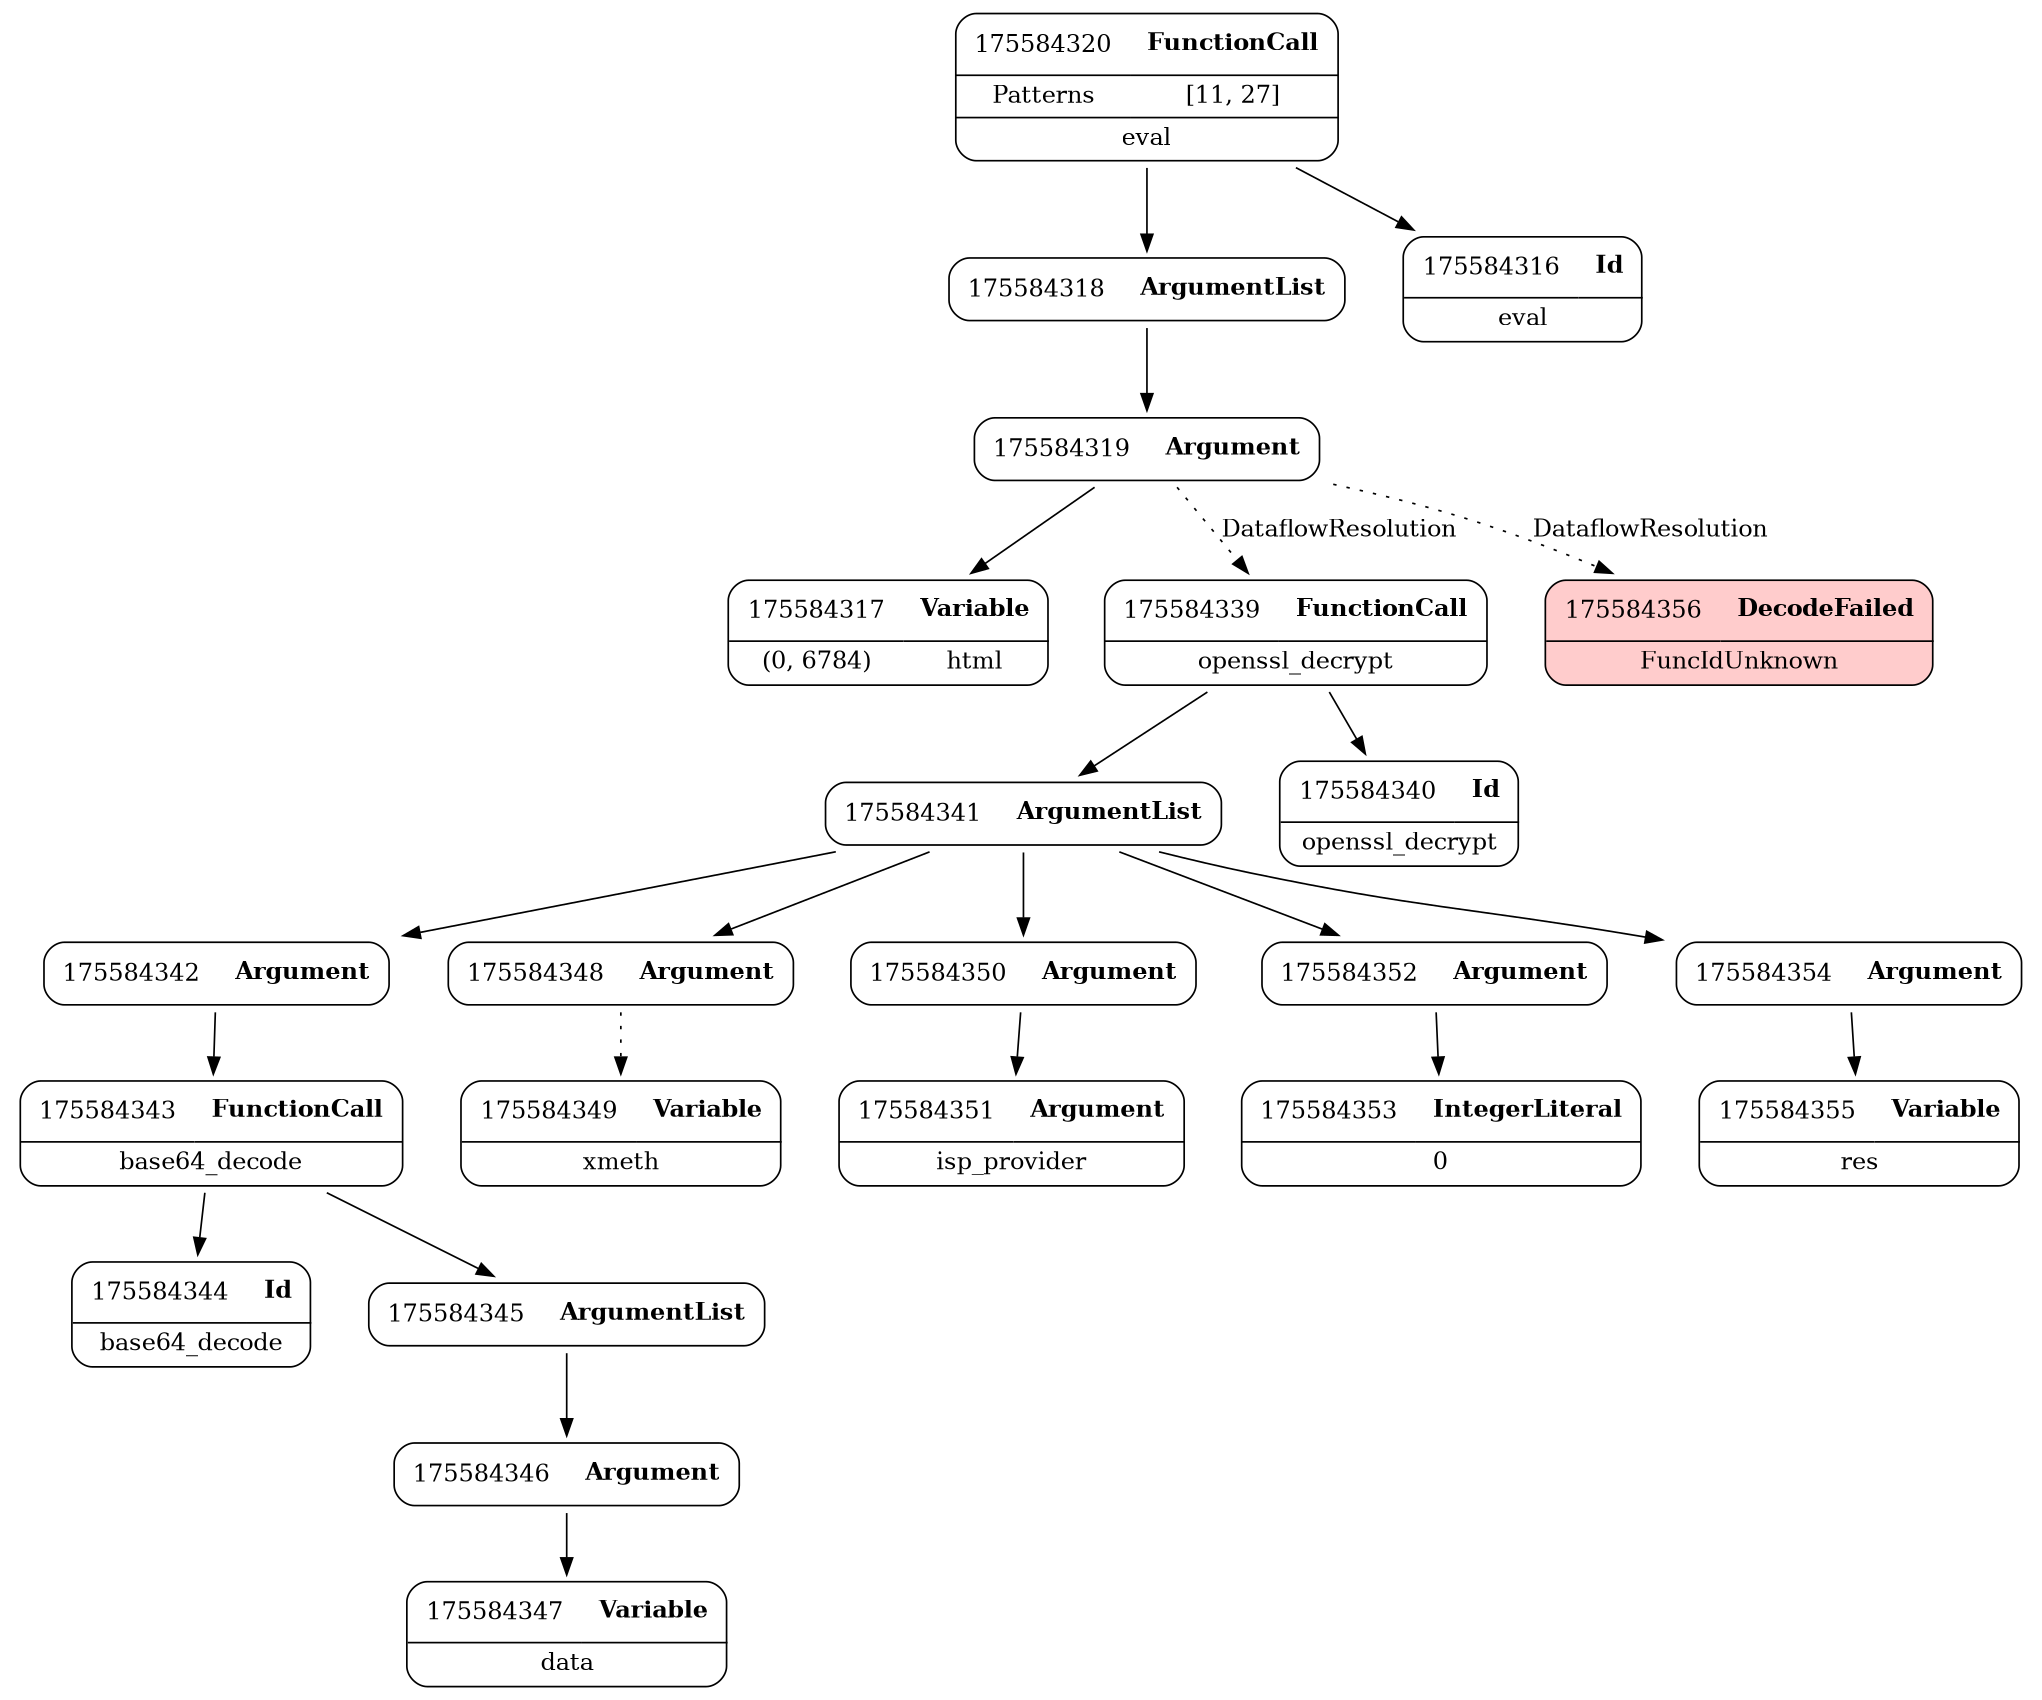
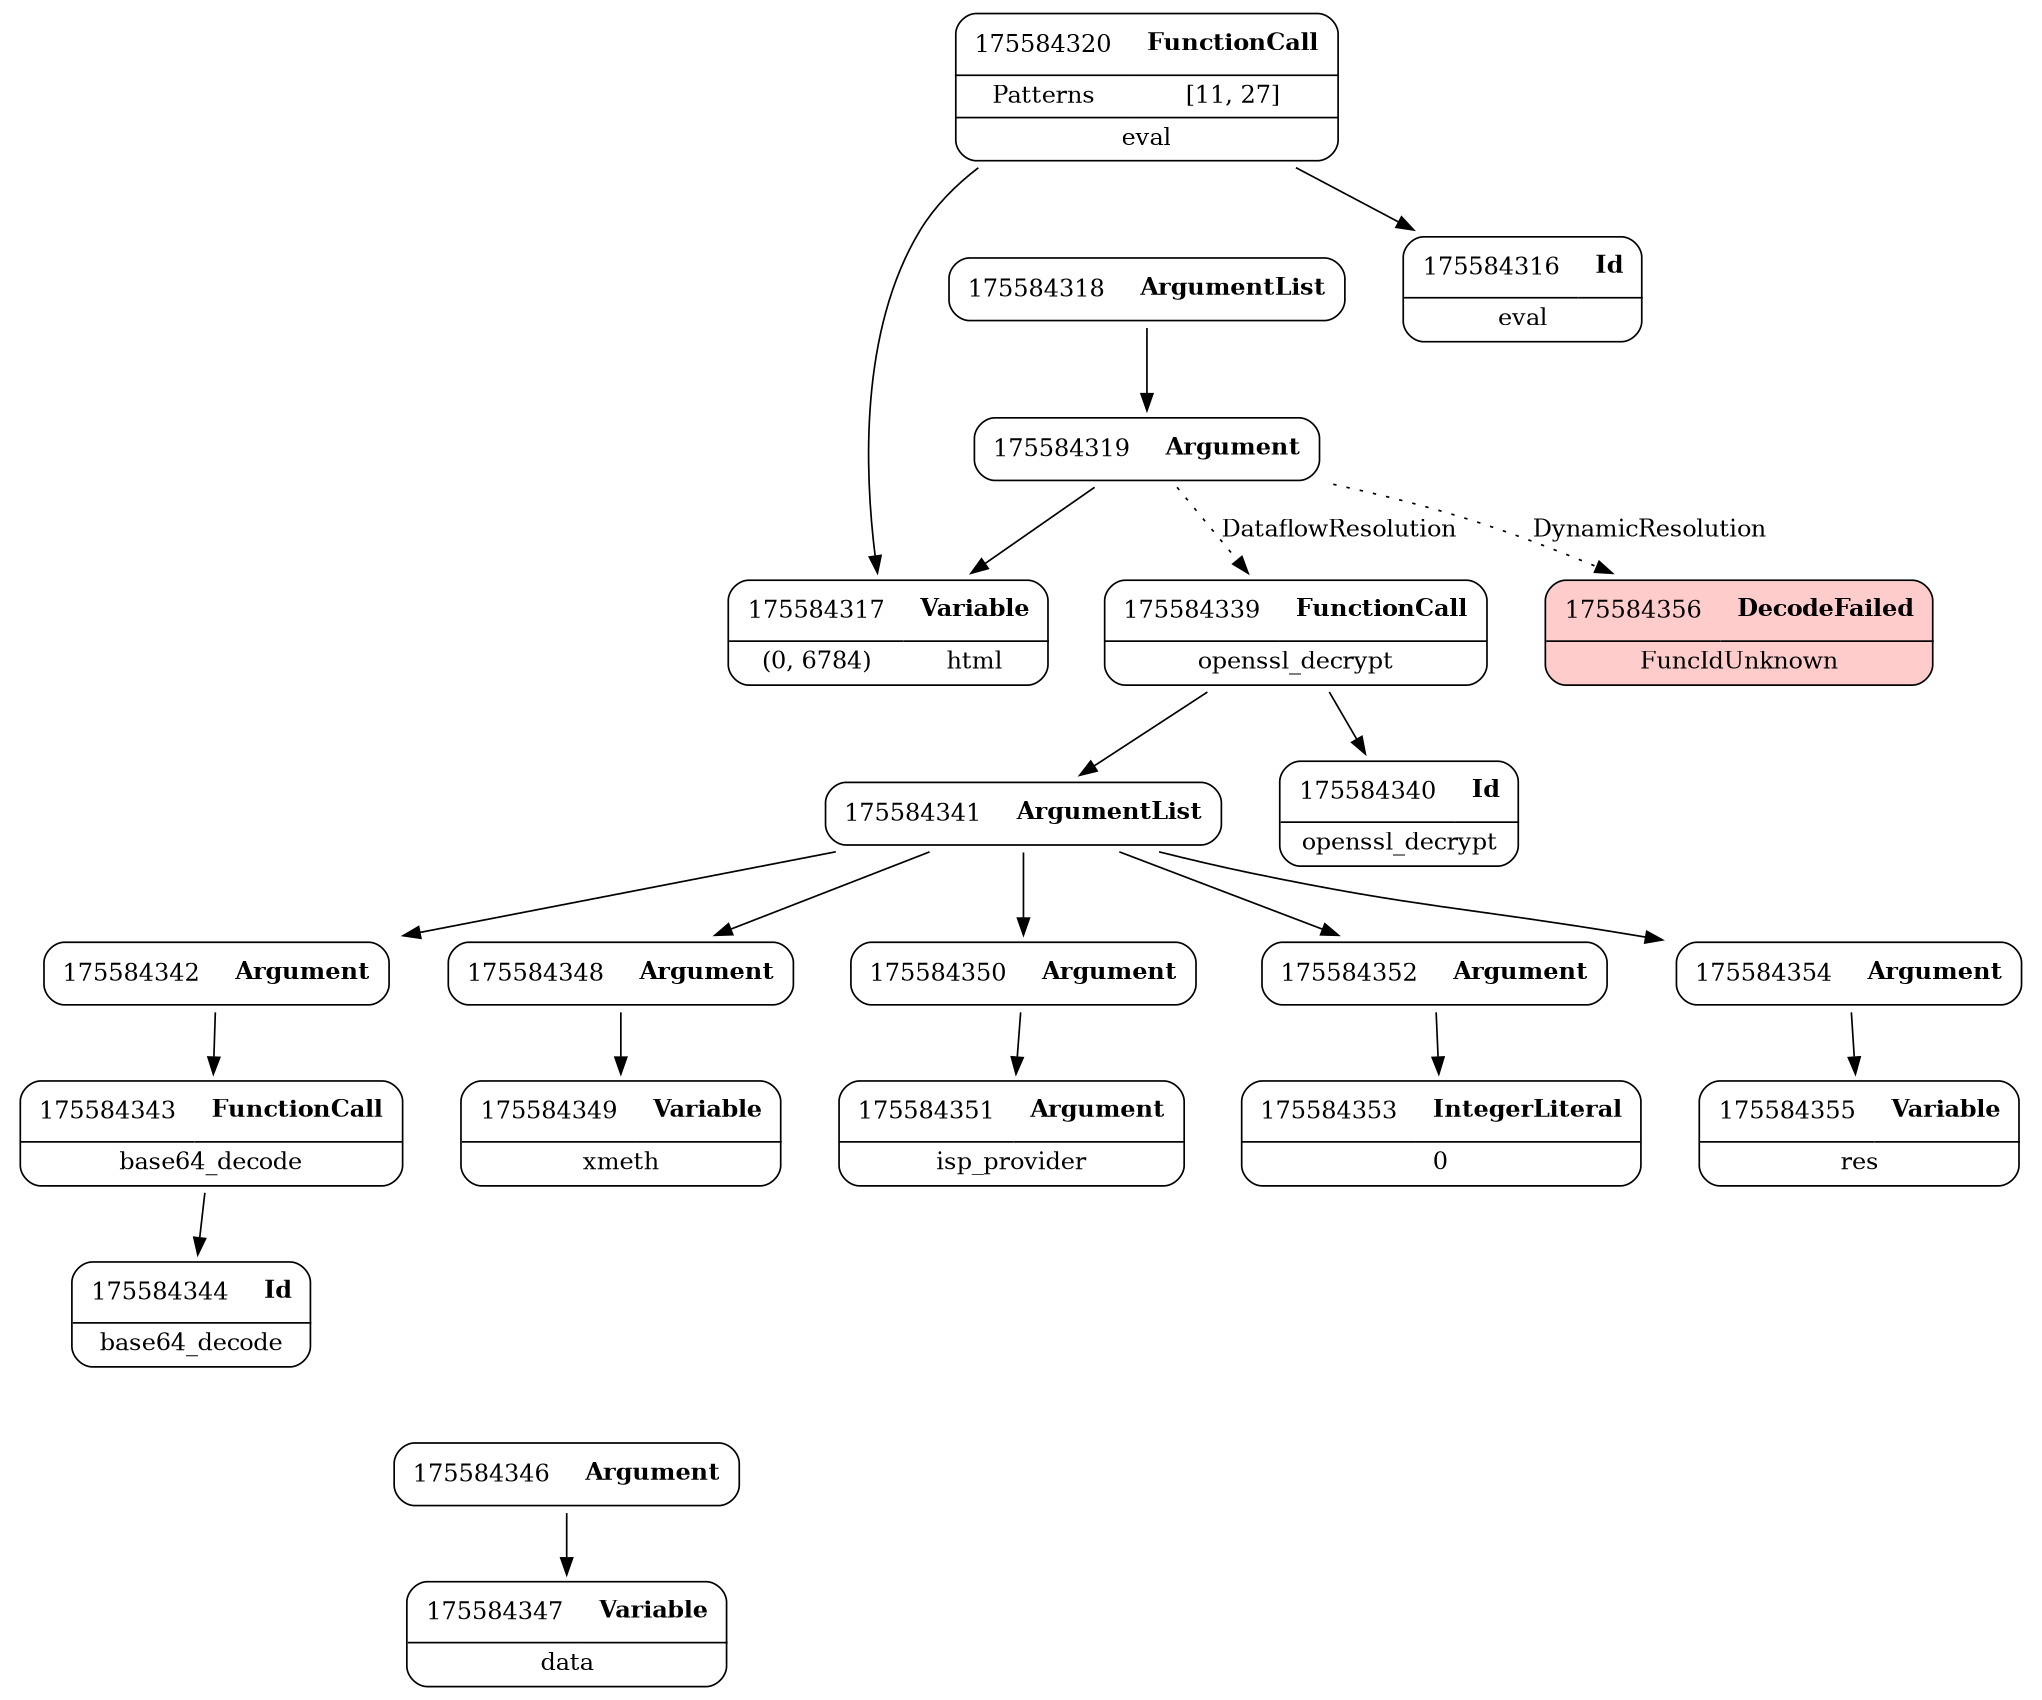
edge "175584320" -> "175584318": now "175584320" -> "175584317"
edge "175584319" -> "175584356": label "DataflowResolution" -> "DynamicResolution"
edge "175584348" -> "175584349": style dotted -> solid
node "175584345": removed
